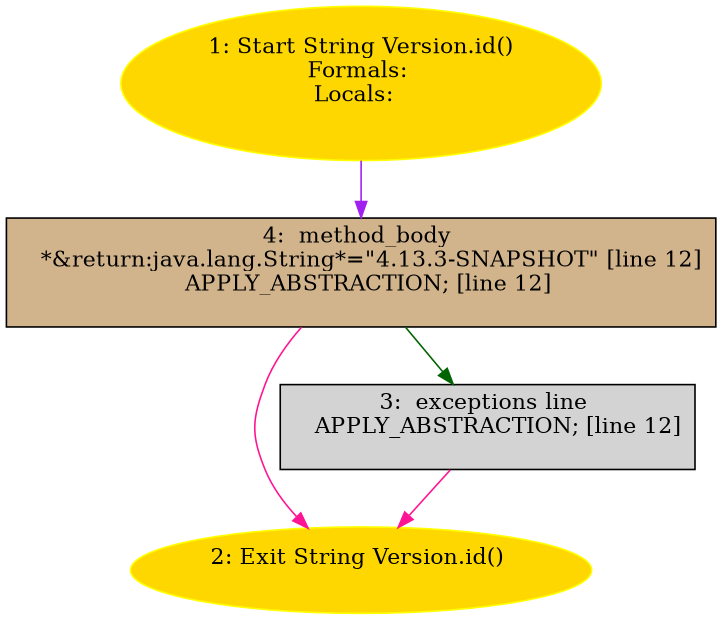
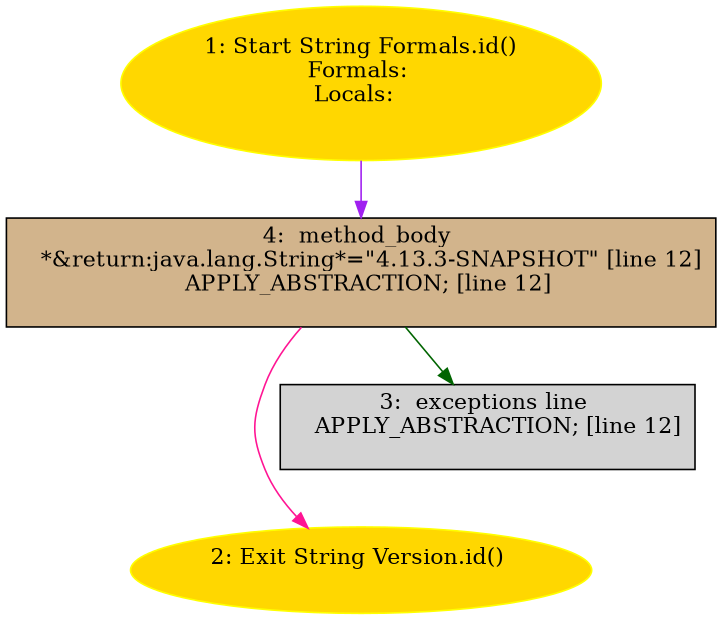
node "1: Start String Version.id() Formals: Locals:": label "1: Start String Version.id() Formals: Locals:" -> "1: Start String Formals.id() Formals: Locals:"
edge "3:  exceptions line APPLY_ABSTRACTION; [line 12]" -> "2: Exit String Version.id()": removed
